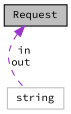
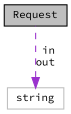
edge "string" -> "Request": reversed
